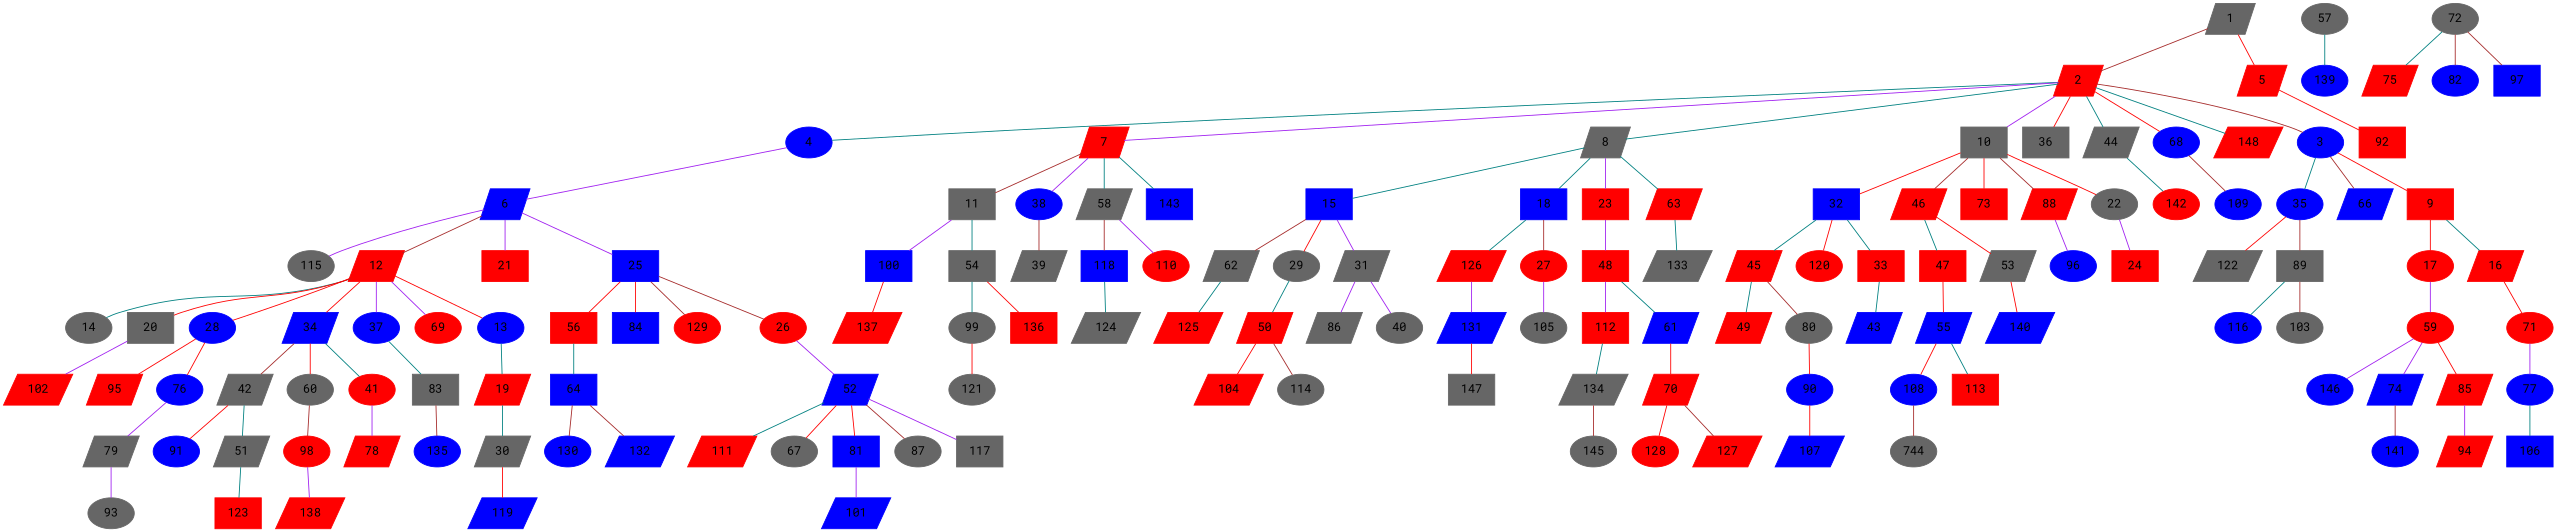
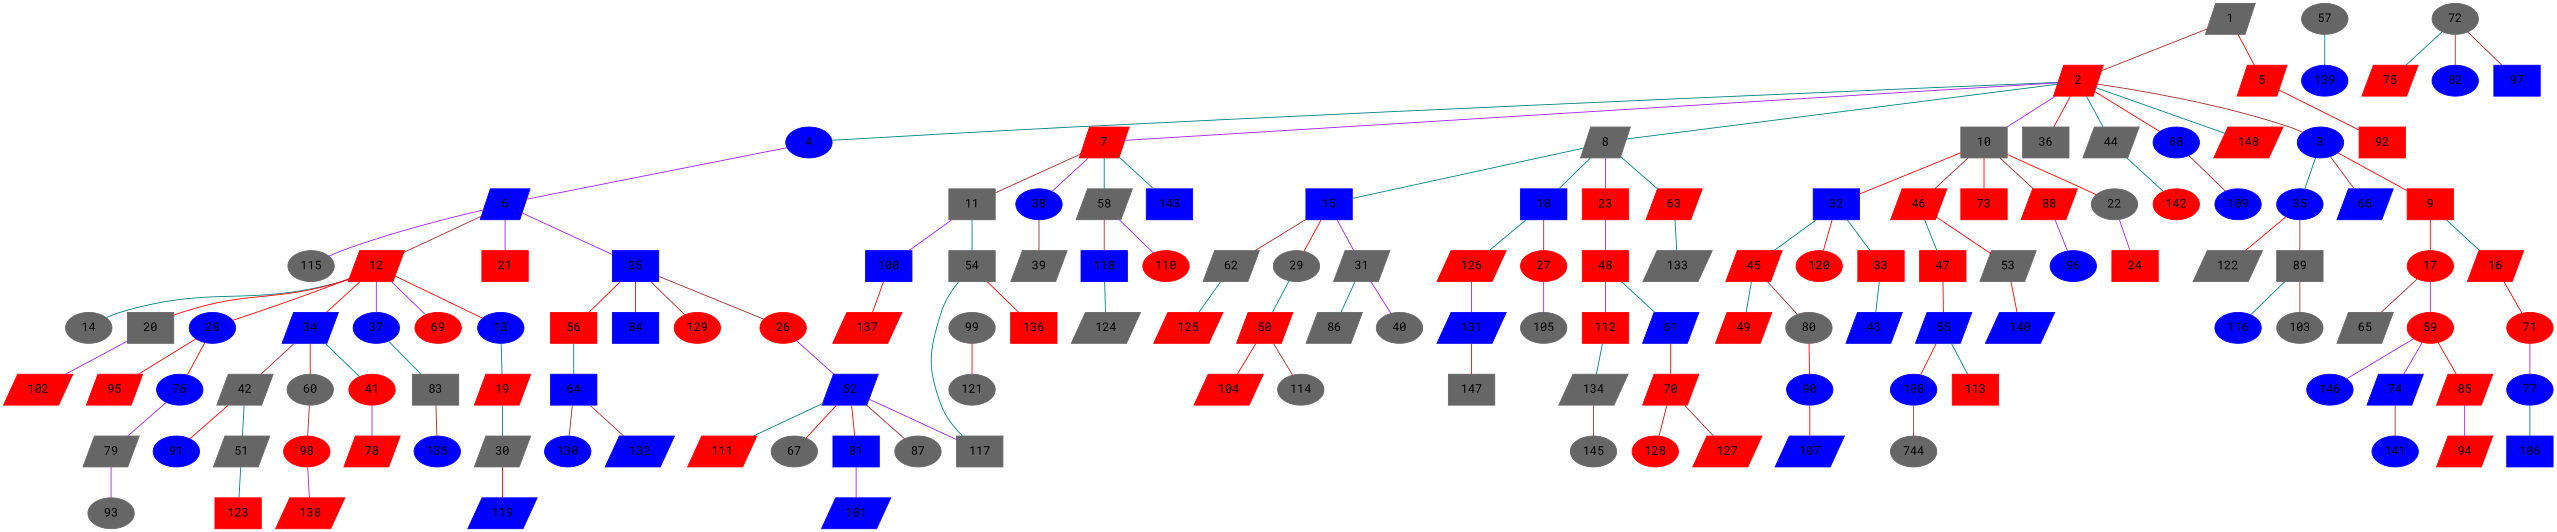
edge "54" -- "99": now "54" -- "117"
edge "31" -- "86": color purple -> teal
node "65": added
